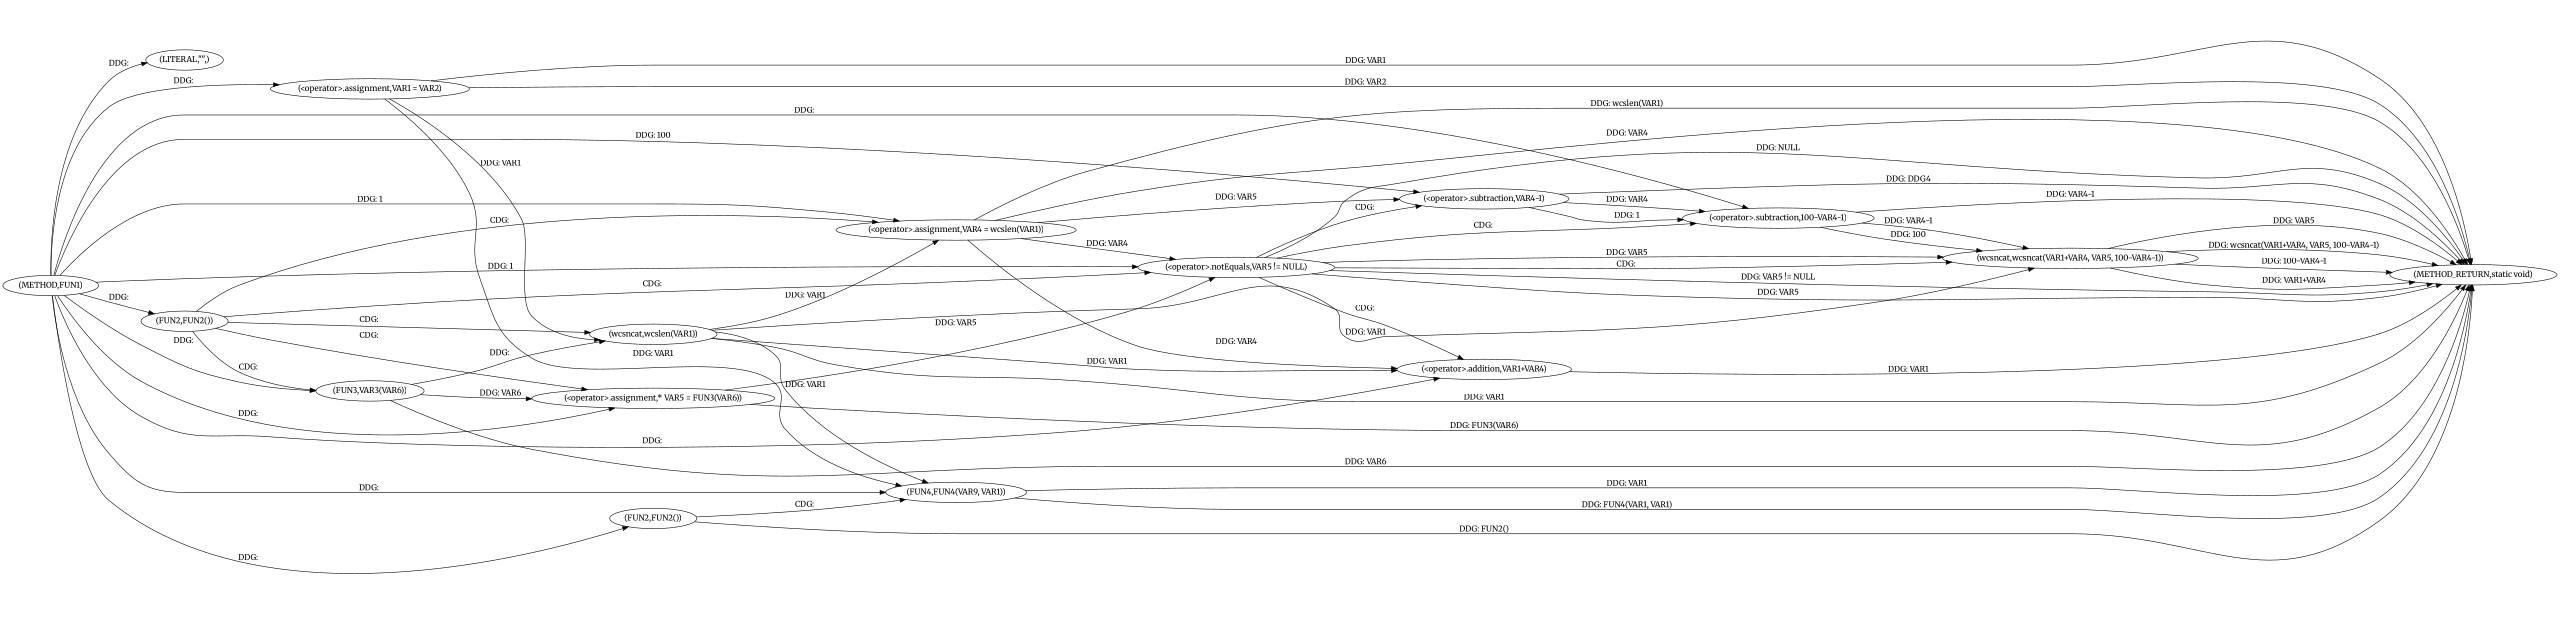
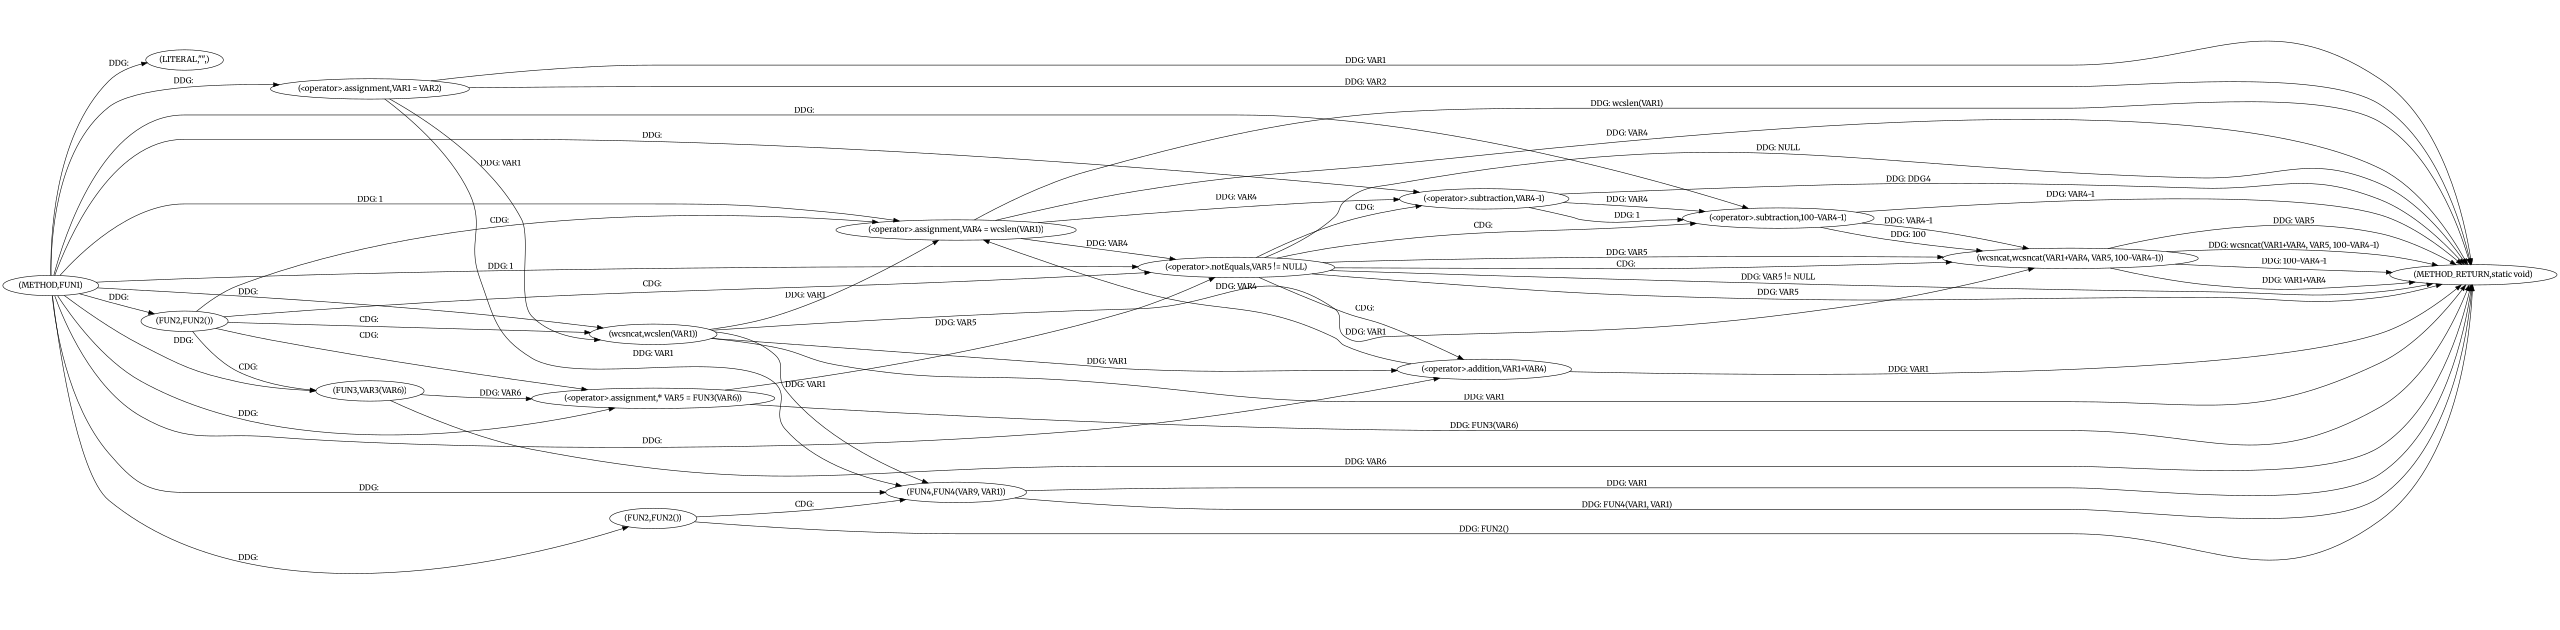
edge "(METHOD,FUN1)" -> "(<operator>.subtraction,VAR4-1)": label "DDG: 100" -> "DDG: "
edge "(<operator>.assignment,VAR4 = wcslen(VAR1))" -> "(<operator>.subtraction,VAR4-1)": label "DDG: VAR5" -> "DDG: VAR4"
edge "(<operator>.assignment,VAR4 = wcslen(VAR1))" -> "(<operator>.addition,VAR1+VAR4)": reversed
edge "(FUN3,VAR3(VAR6))" -> "(wcsncat,wcslen(VAR1))": now "(METHOD,FUN1)" -> "(wcsncat,wcslen(VAR1))"
